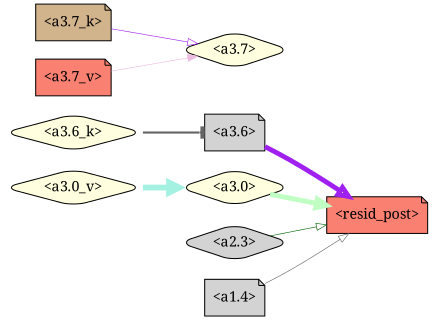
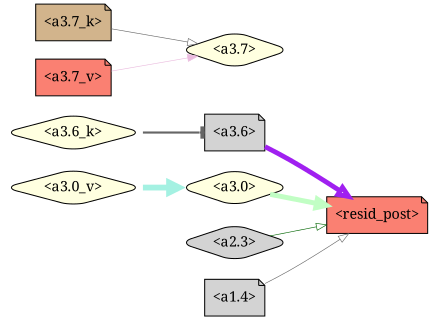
edge "<a3.7_k>" -> "<a3.7>": color purple -> gray40
